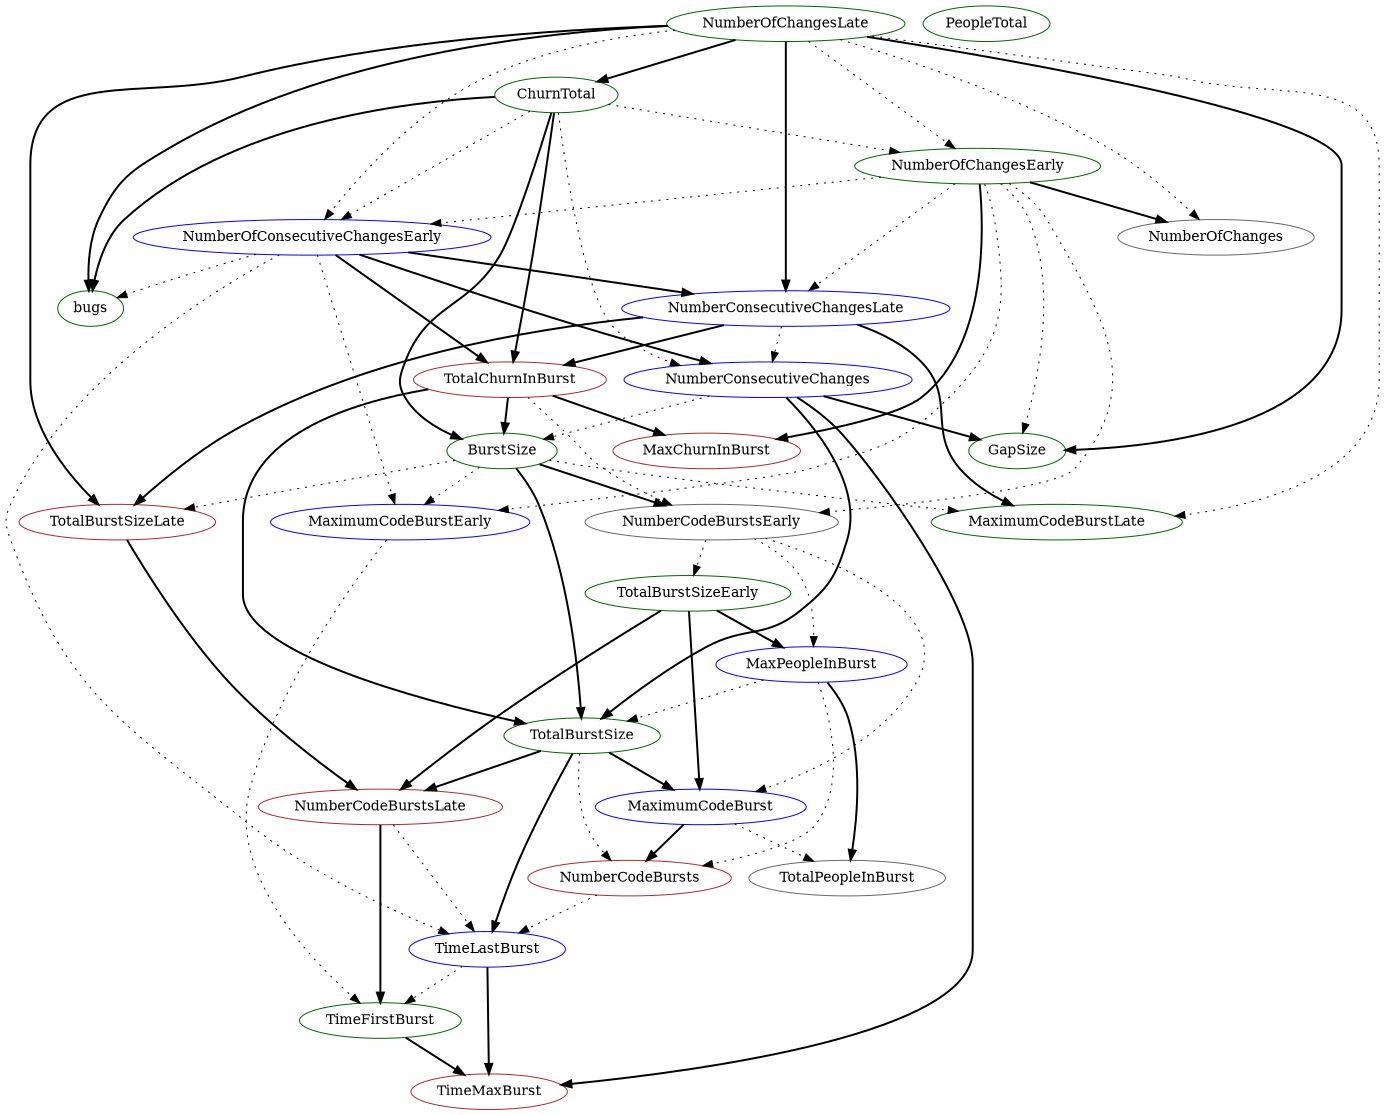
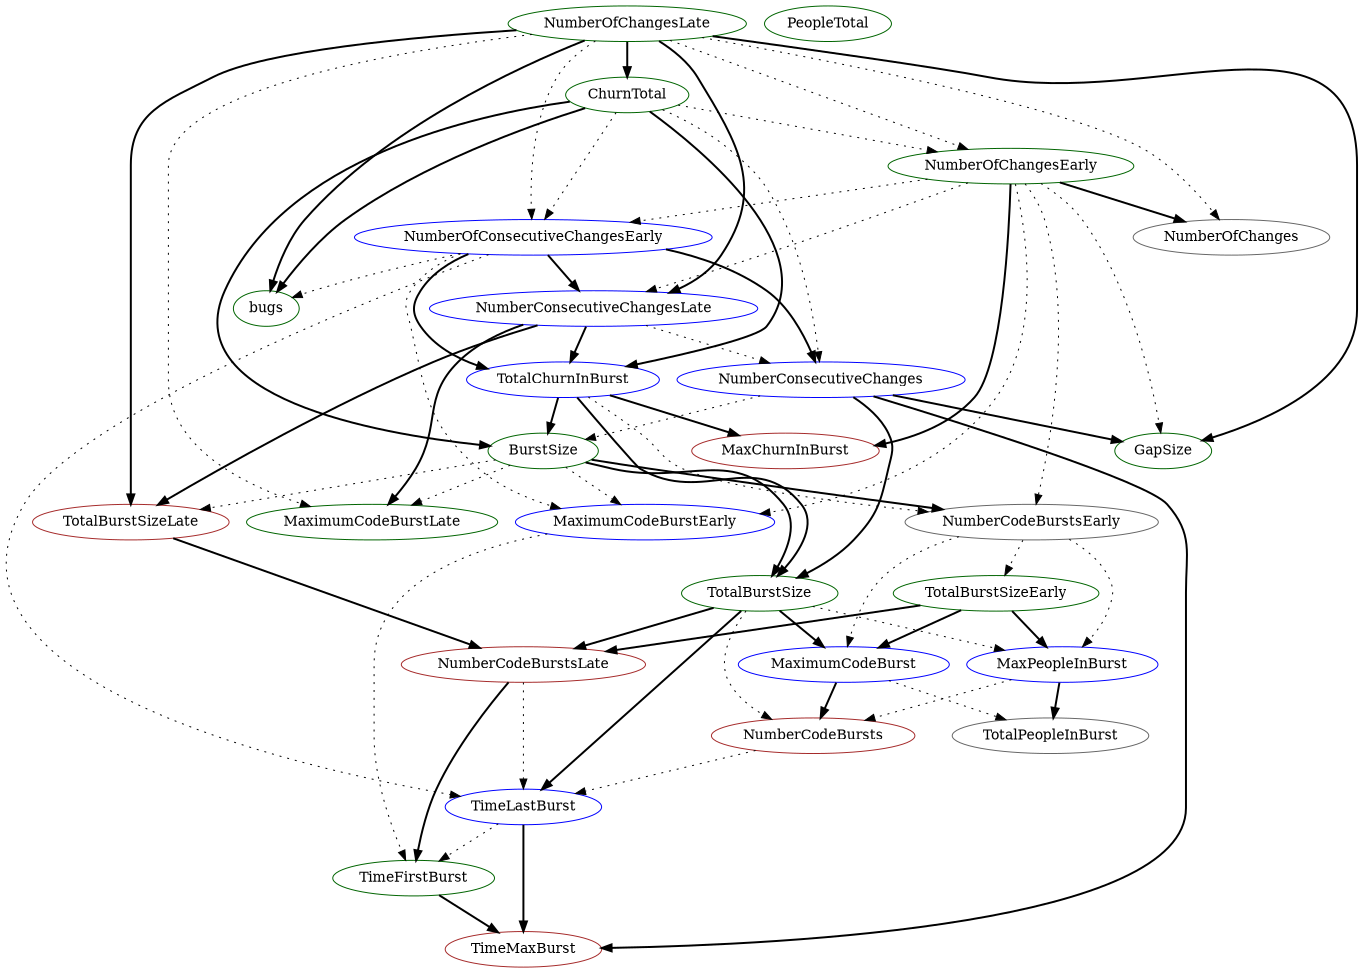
node "TotalChurnInBurst": color brown -> blue
edge "MaxPeopleInBurst" -> "TotalBurstSize": reversed
